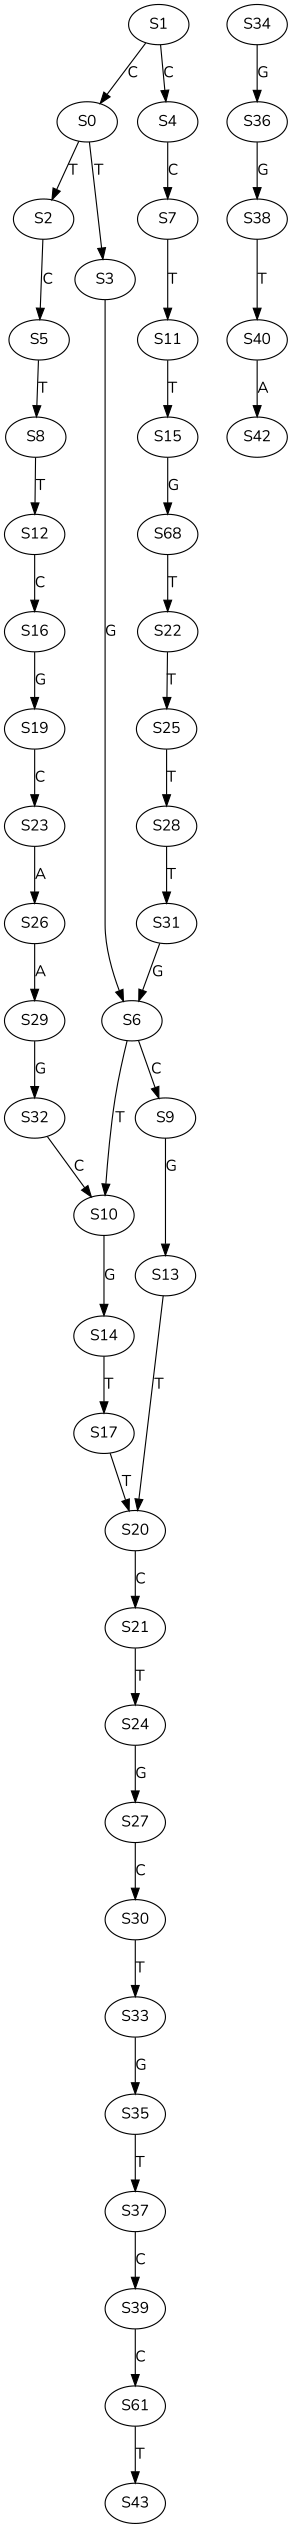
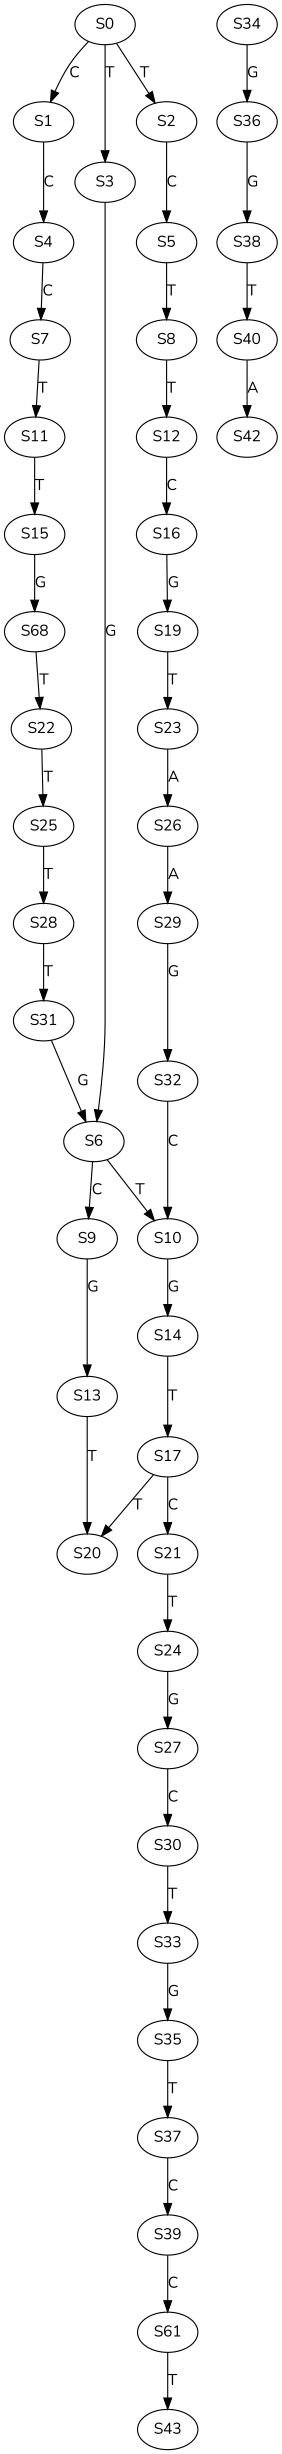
edge "S1" -> "S0": reversed
edge "S19" -> "S23": label "C" -> "T"
edge "S20" -> "S21": now "S17" -> "S21"
